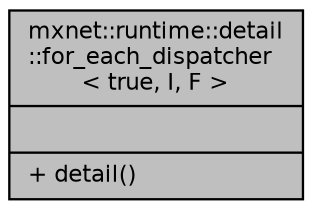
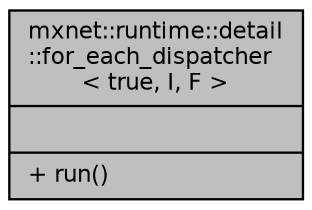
node "mxnet::runtime::detail": text "+ detail()" -> "+ run()"
